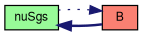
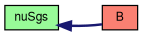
edge "nuSgs" -> "B": removed
